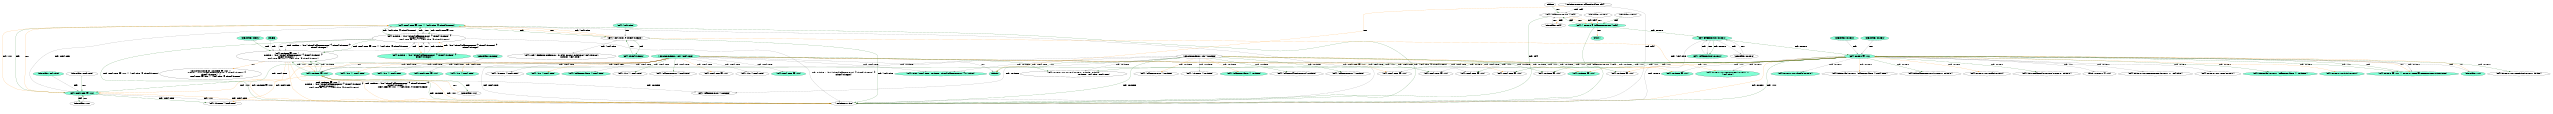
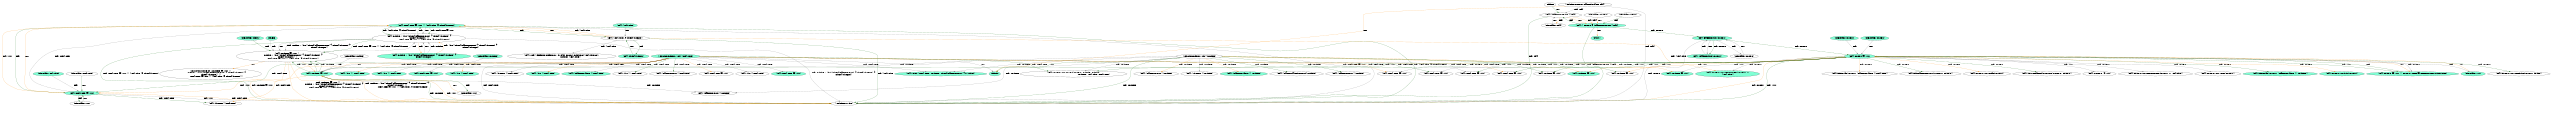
node "(Identifier,cmdSize)": added
node "(Call,context->ops.disable(context))": removed
node "(Block,out_ctxt != NULL)": label "(Block,out_ctxt != NULL)" -> "(Call,out_ctxt != NULL)"
